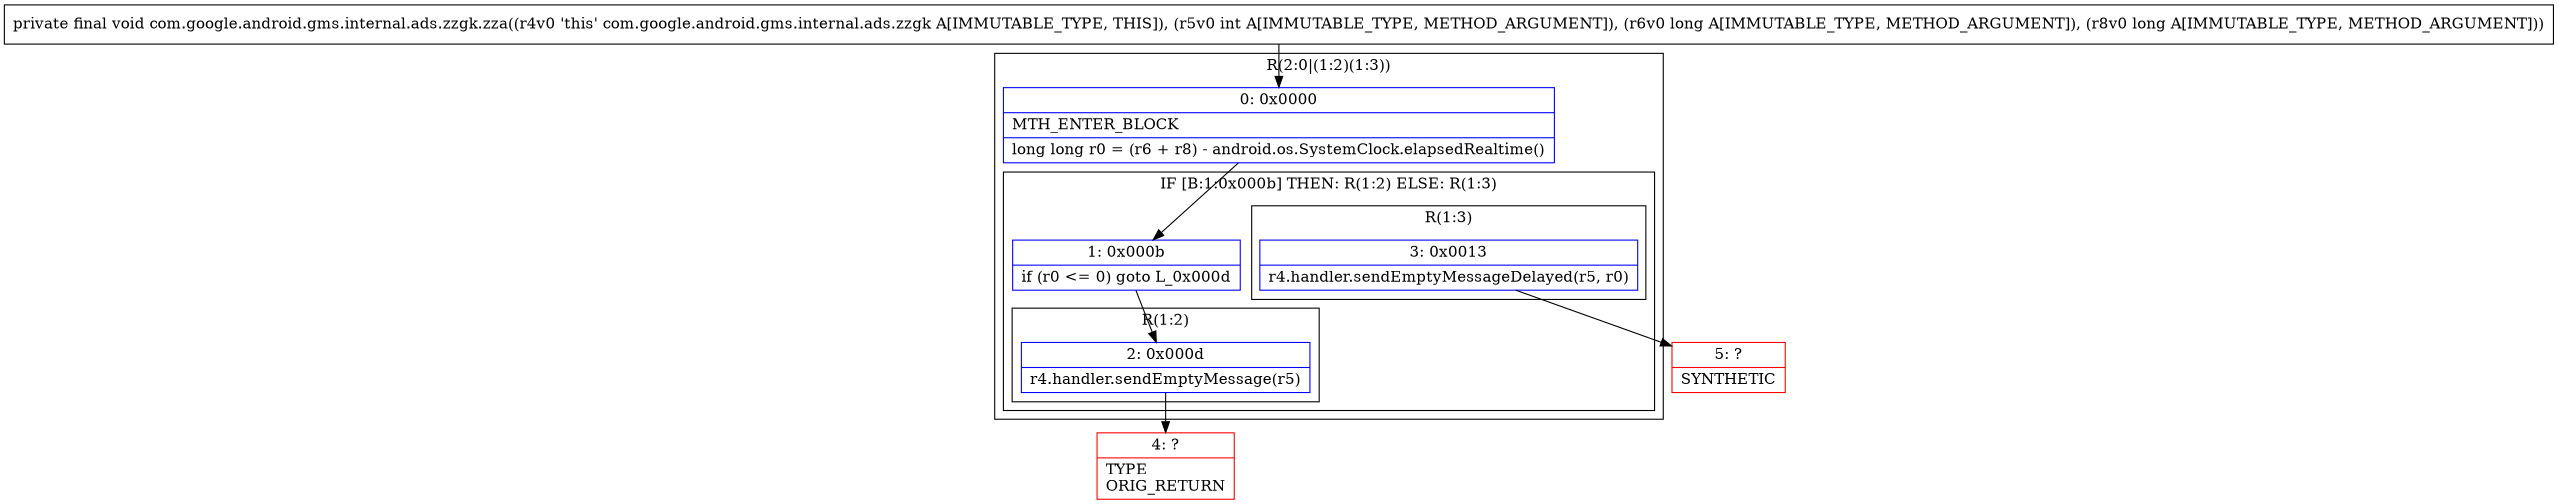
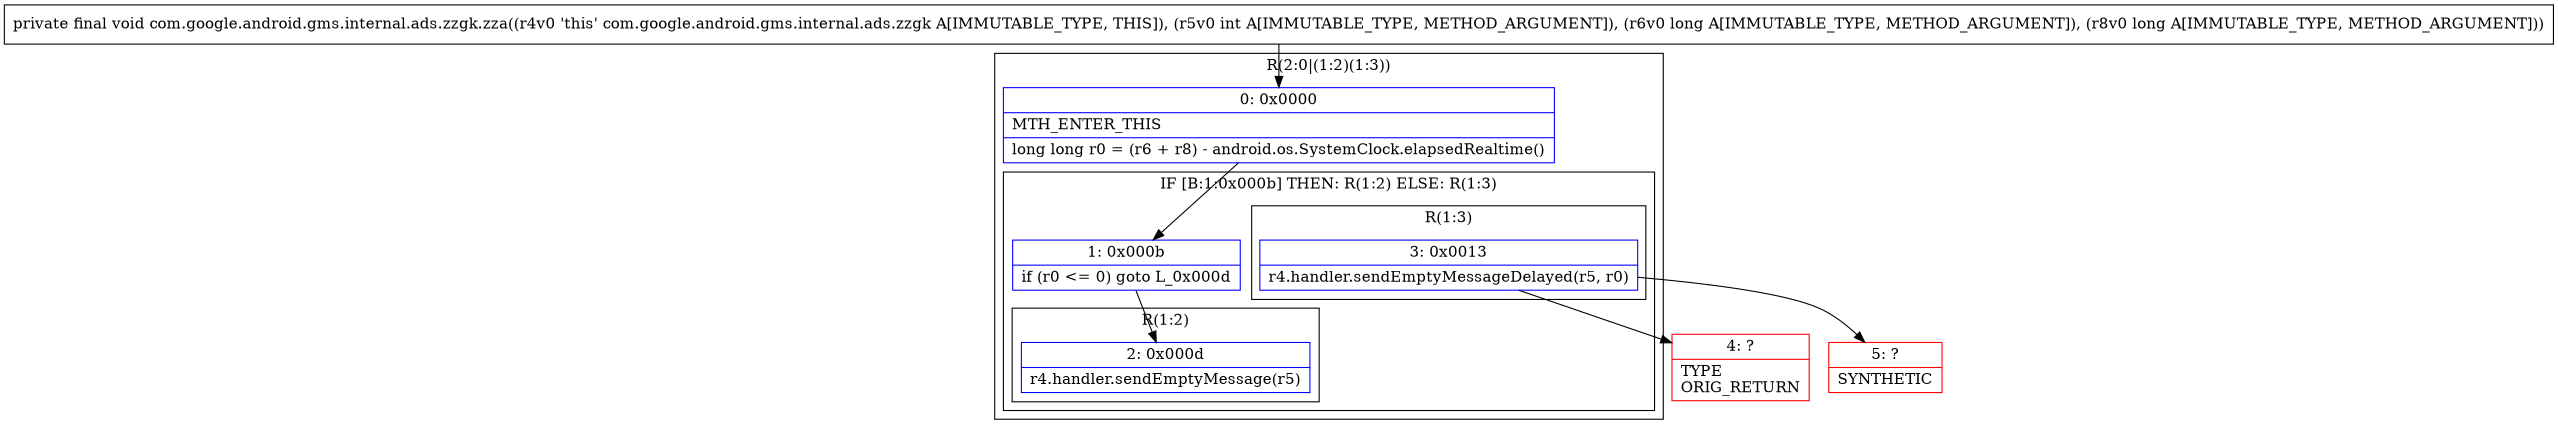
node "0: 0x0000": text "MTH_ENTER_BLOCK" -> "MTH_ENTER_THIS"
edge "2: 0x000d" -> "4: ?": now "3: 0x0013" -> "4: ?"
